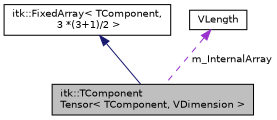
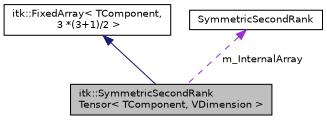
node "VLength": label "VLength" -> "SymmetricSecondRank"
node "itk::TComponent Tensor< TComponent, VDimension >": label "itk::TComponent Tensor< TComponent, VDimension >" -> "itk::SymmetricSecondRank Tensor< TComponent, VDimension >"
